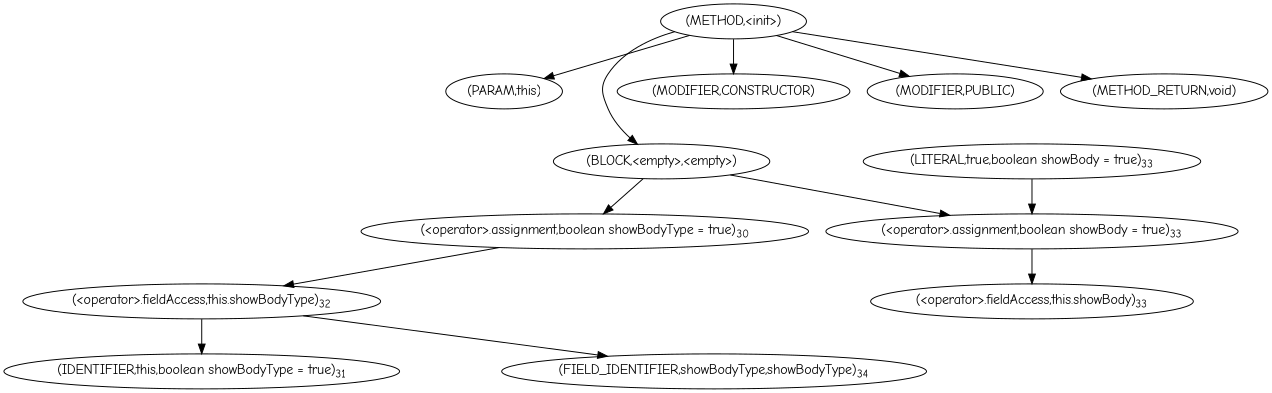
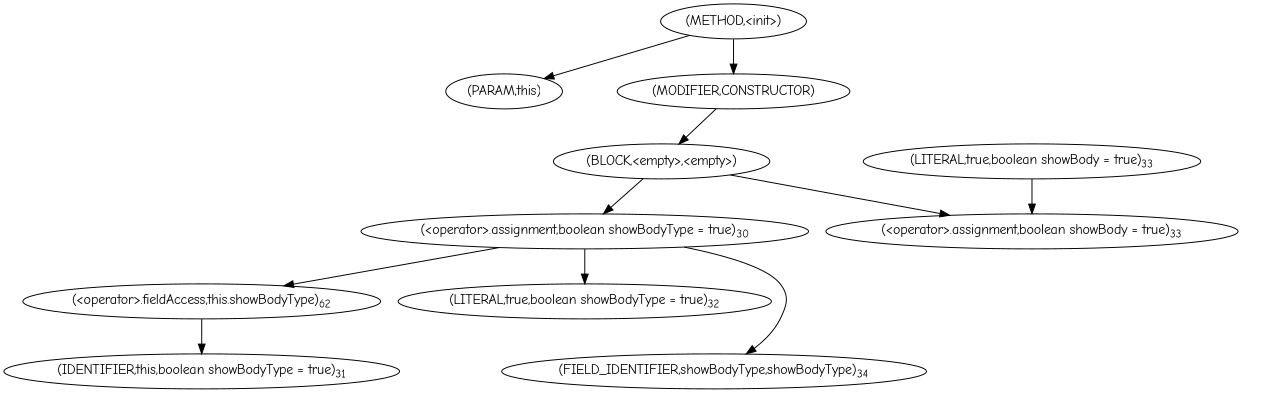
edge "(METHOD,<init>)" -> "(BLOCK,<empty>,<empty>)": now "(MODIFIER,CONSTRUCTOR)" -> "(BLOCK,<empty>,<empty>)"
node "(MODIFIER,PUBLIC)": removed
node "(METHOD_RETURN,void)": removed
node "(<operator>.fieldAccess,this.showBodyType)": text "32" -> "62"
node "(LITERAL,true,boolean showBodyType = true)": added
node "(<operator>.fieldAccess,this.showBody)": removed
edge "(<operator>.fieldAccess,this.showBodyType)" -> "(FIELD_IDENTIFIER,showBodyType,showBodyType)": now "(<operator>.assignment,boolean showBodyType = true)" -> "(FIELD_IDENTIFIER,showBodyType,showBodyType)"
